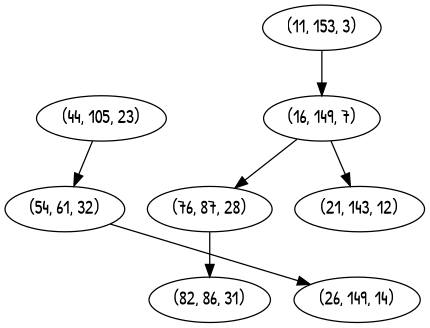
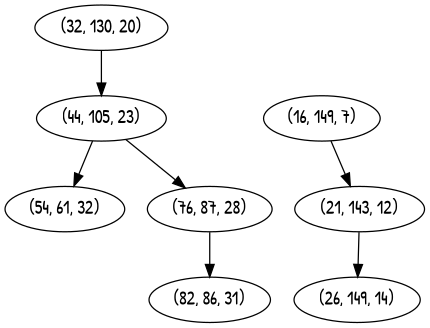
node "(32, 130, 20)": added
node "(11, 153, 3)": removed
edge "(16, 149, 7)" -> "(76, 87, 28)": now "(44, 105, 23)" -> "(76, 87, 28)"
edge "(54, 61, 32)" -> "(26, 149, 14)": now "(21, 143, 12)" -> "(26, 149, 14)"
